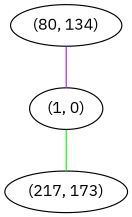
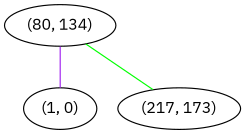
edge "(1, 0)" -- "(217, 173)": now "(80, 134)" -- "(217, 173)"
